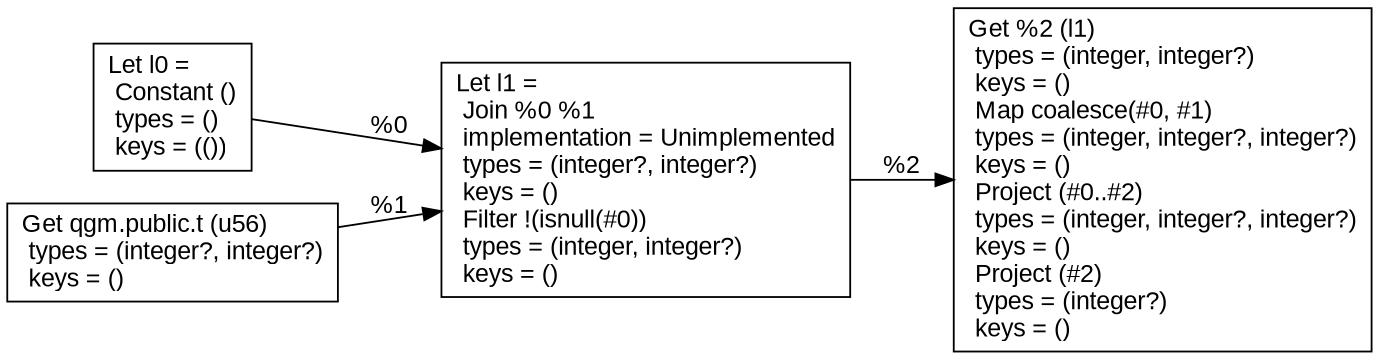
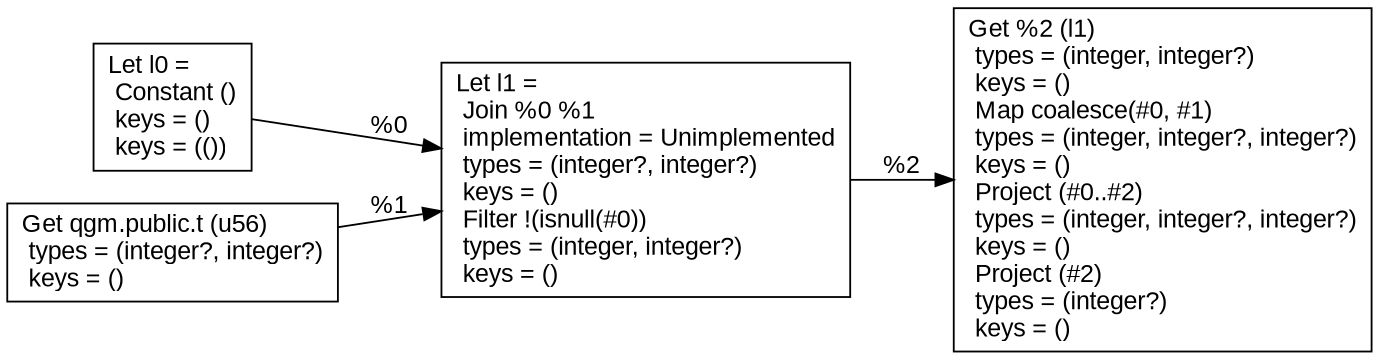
node "Let l0 = Constant () types = () keys = (())": label "Let l0 = Constant () types = () keys = (())" -> "Let l0 = Constant () keys = () keys = (())"
